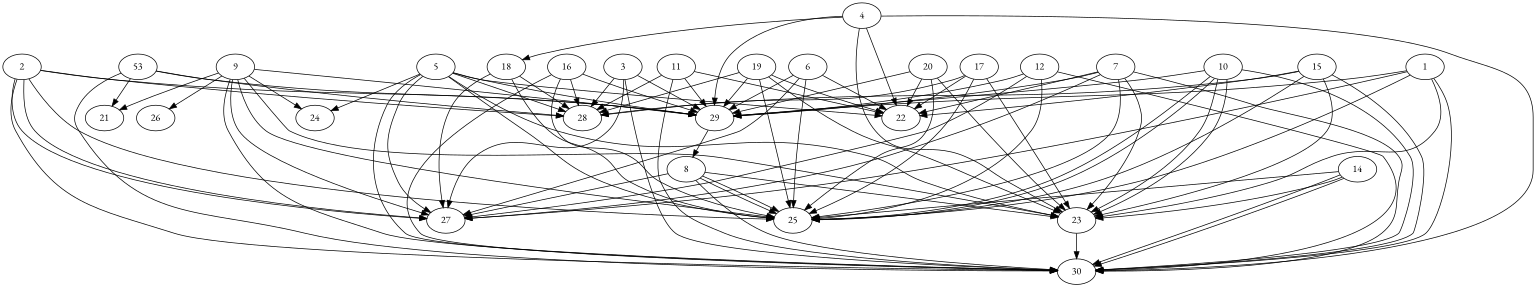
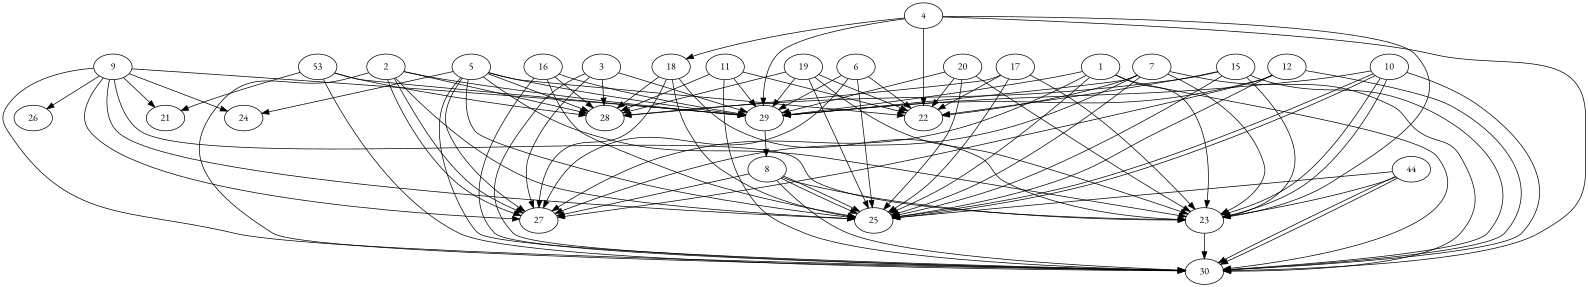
edge "18" -> "23": added
node "14": label "14" -> "44"
